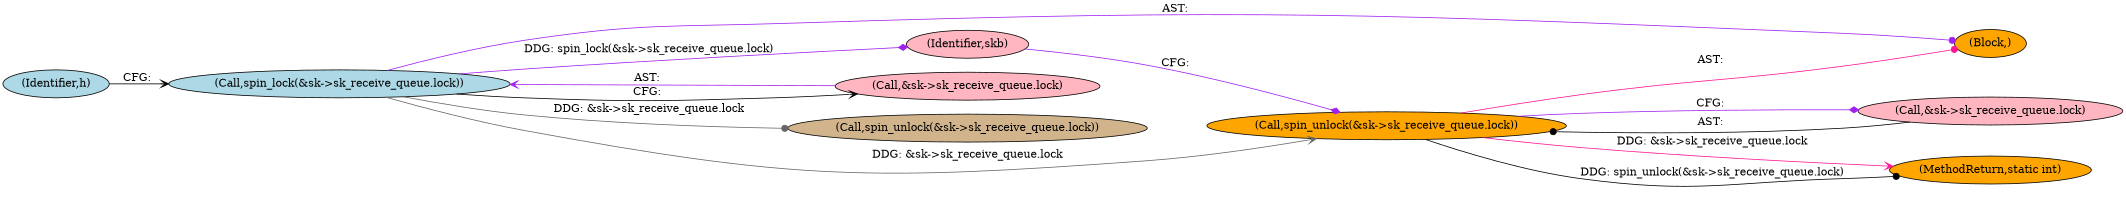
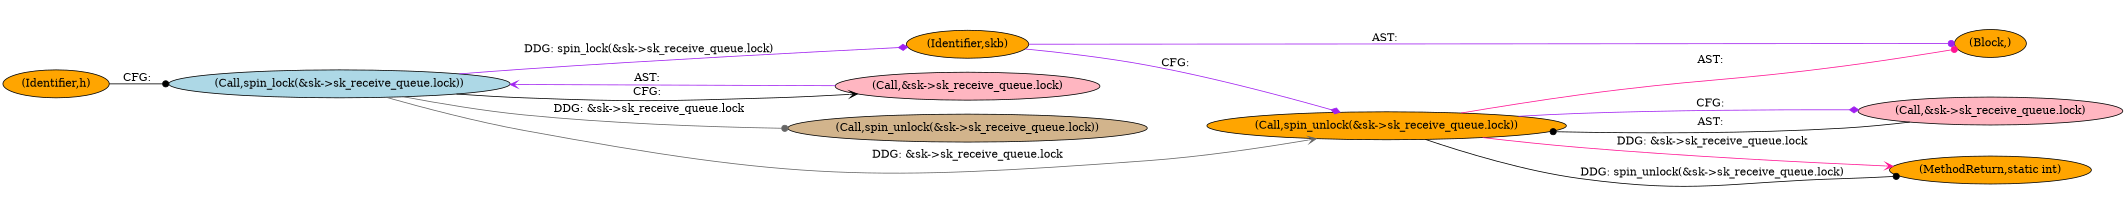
edge "(Call,spin_lock(&sk->sk_receive_queue.lock))" -> "(Block,)": now "(Identifier,skb)" -> "(Block,)"
node "(Identifier,skb)": fillcolor lightpink -> orange
node "(Identifier,h)": fillcolor lightblue -> orange
edge "(Identifier,h)" -> "(Call,spin_lock(&sk->sk_receive_queue.lock))": arrowhead vee -> dot
